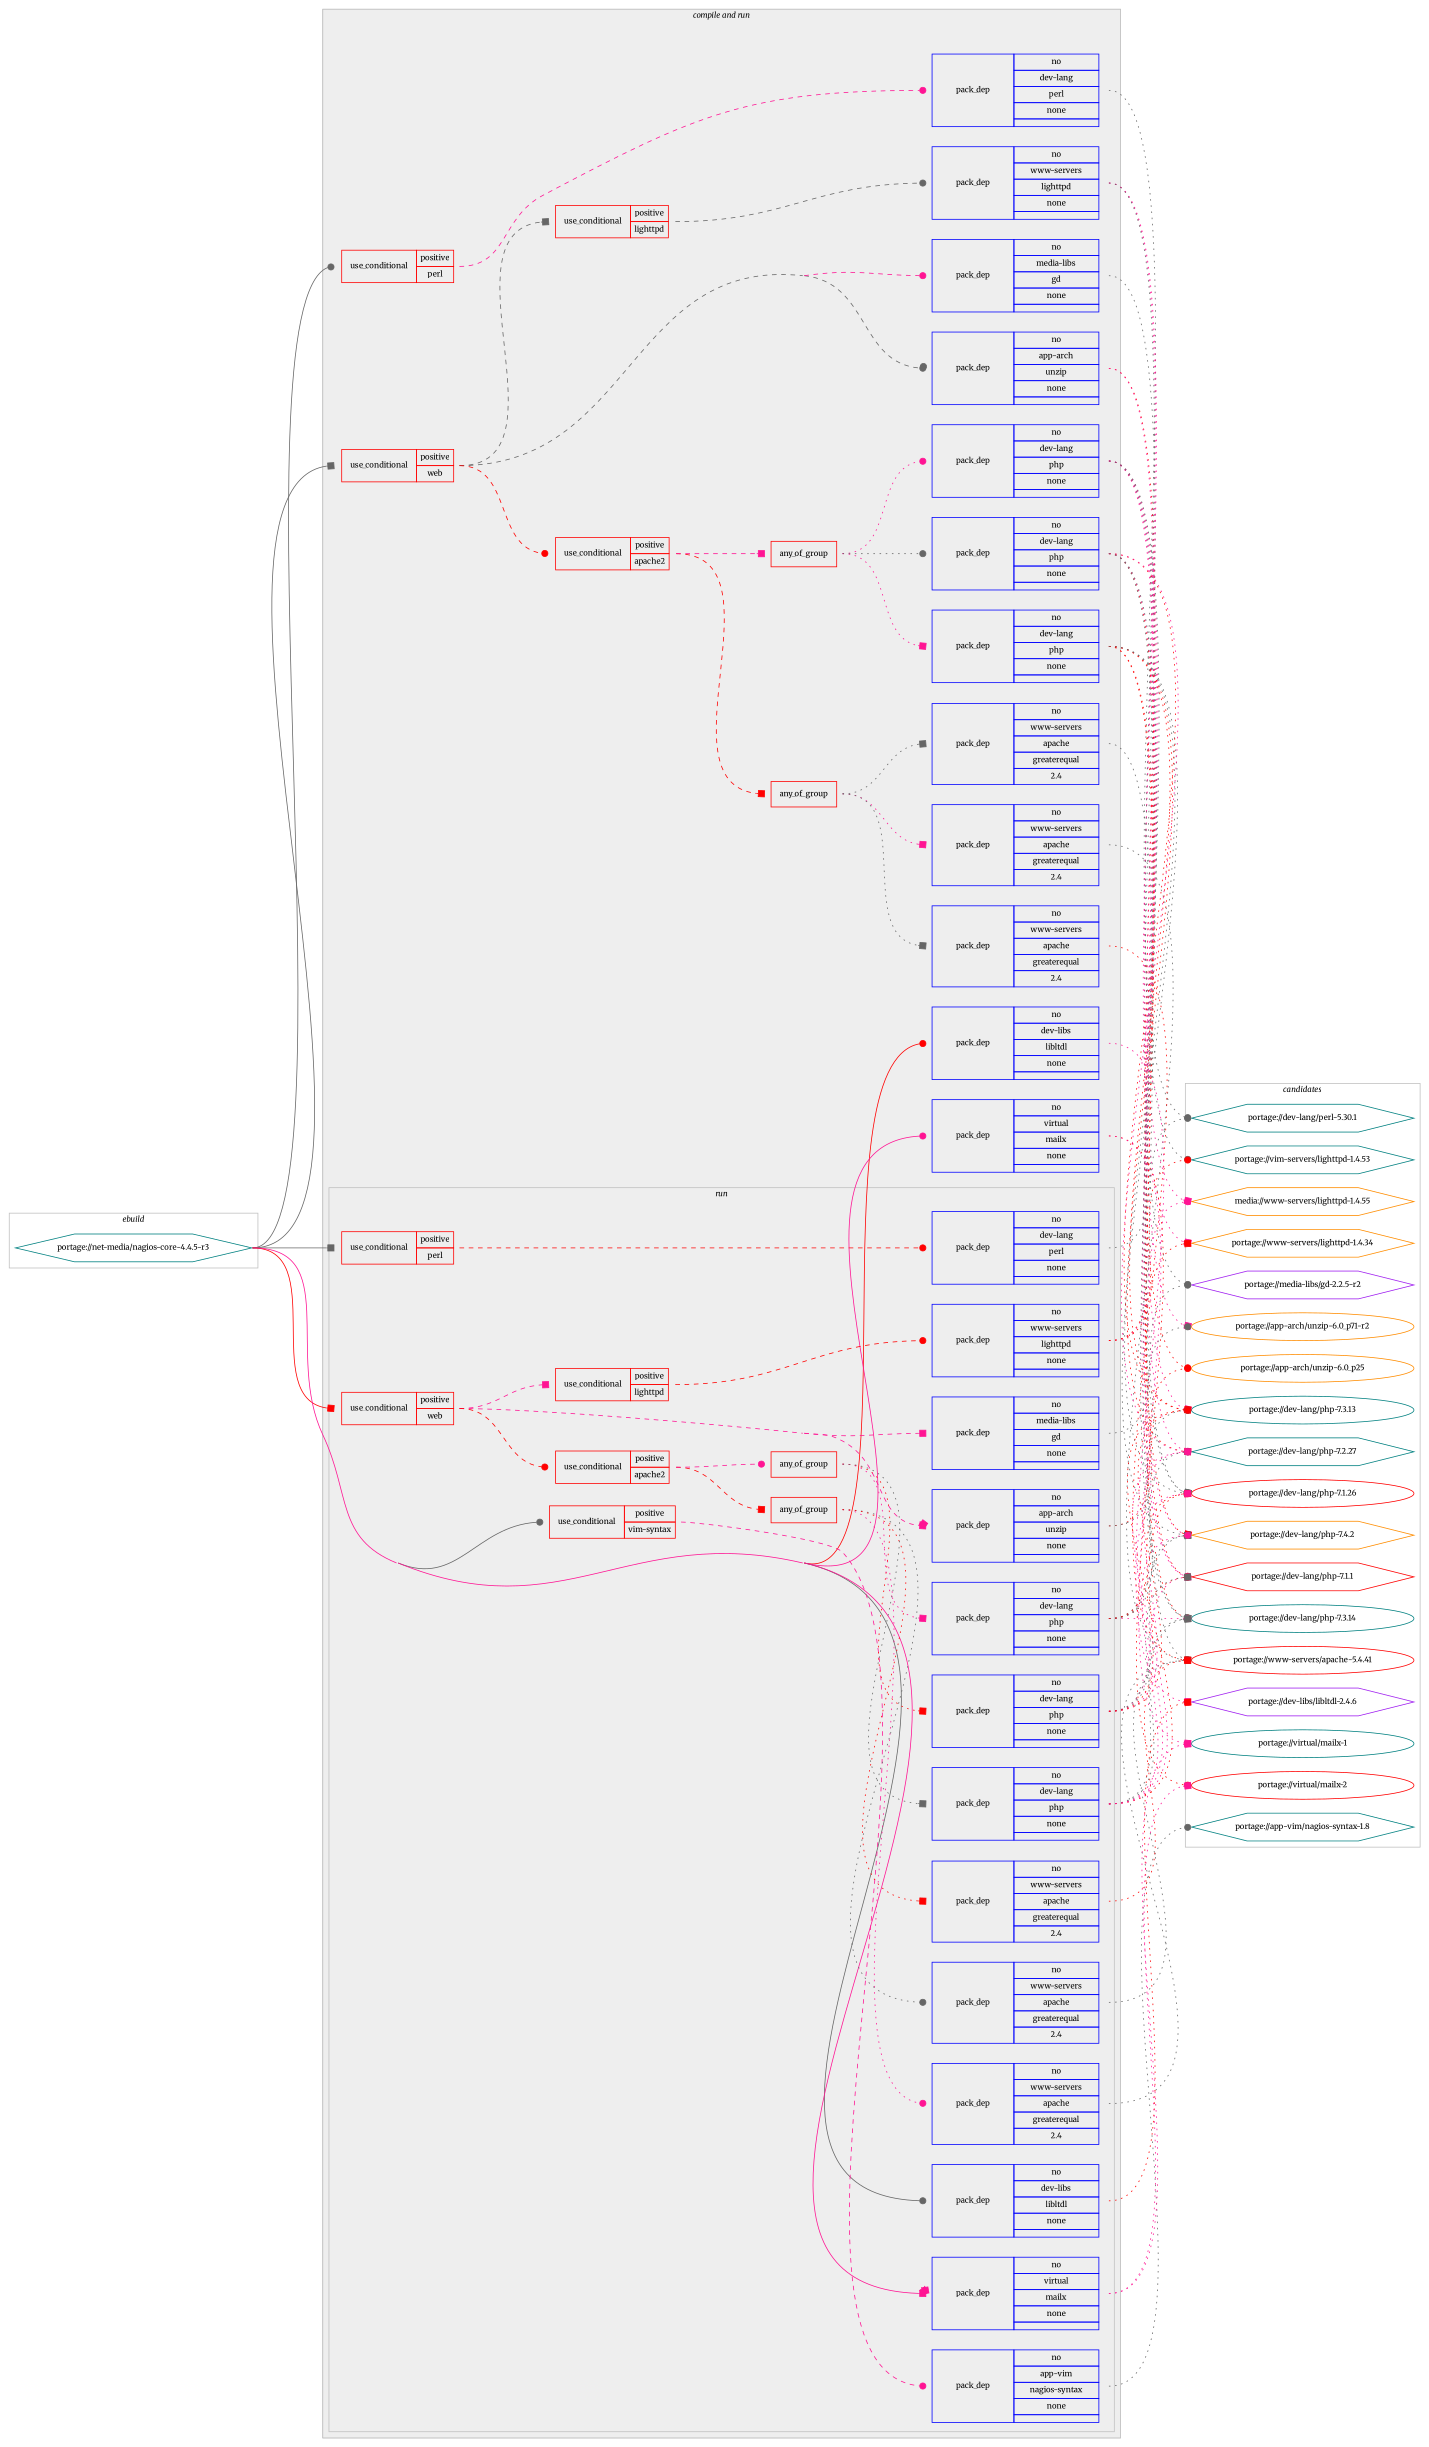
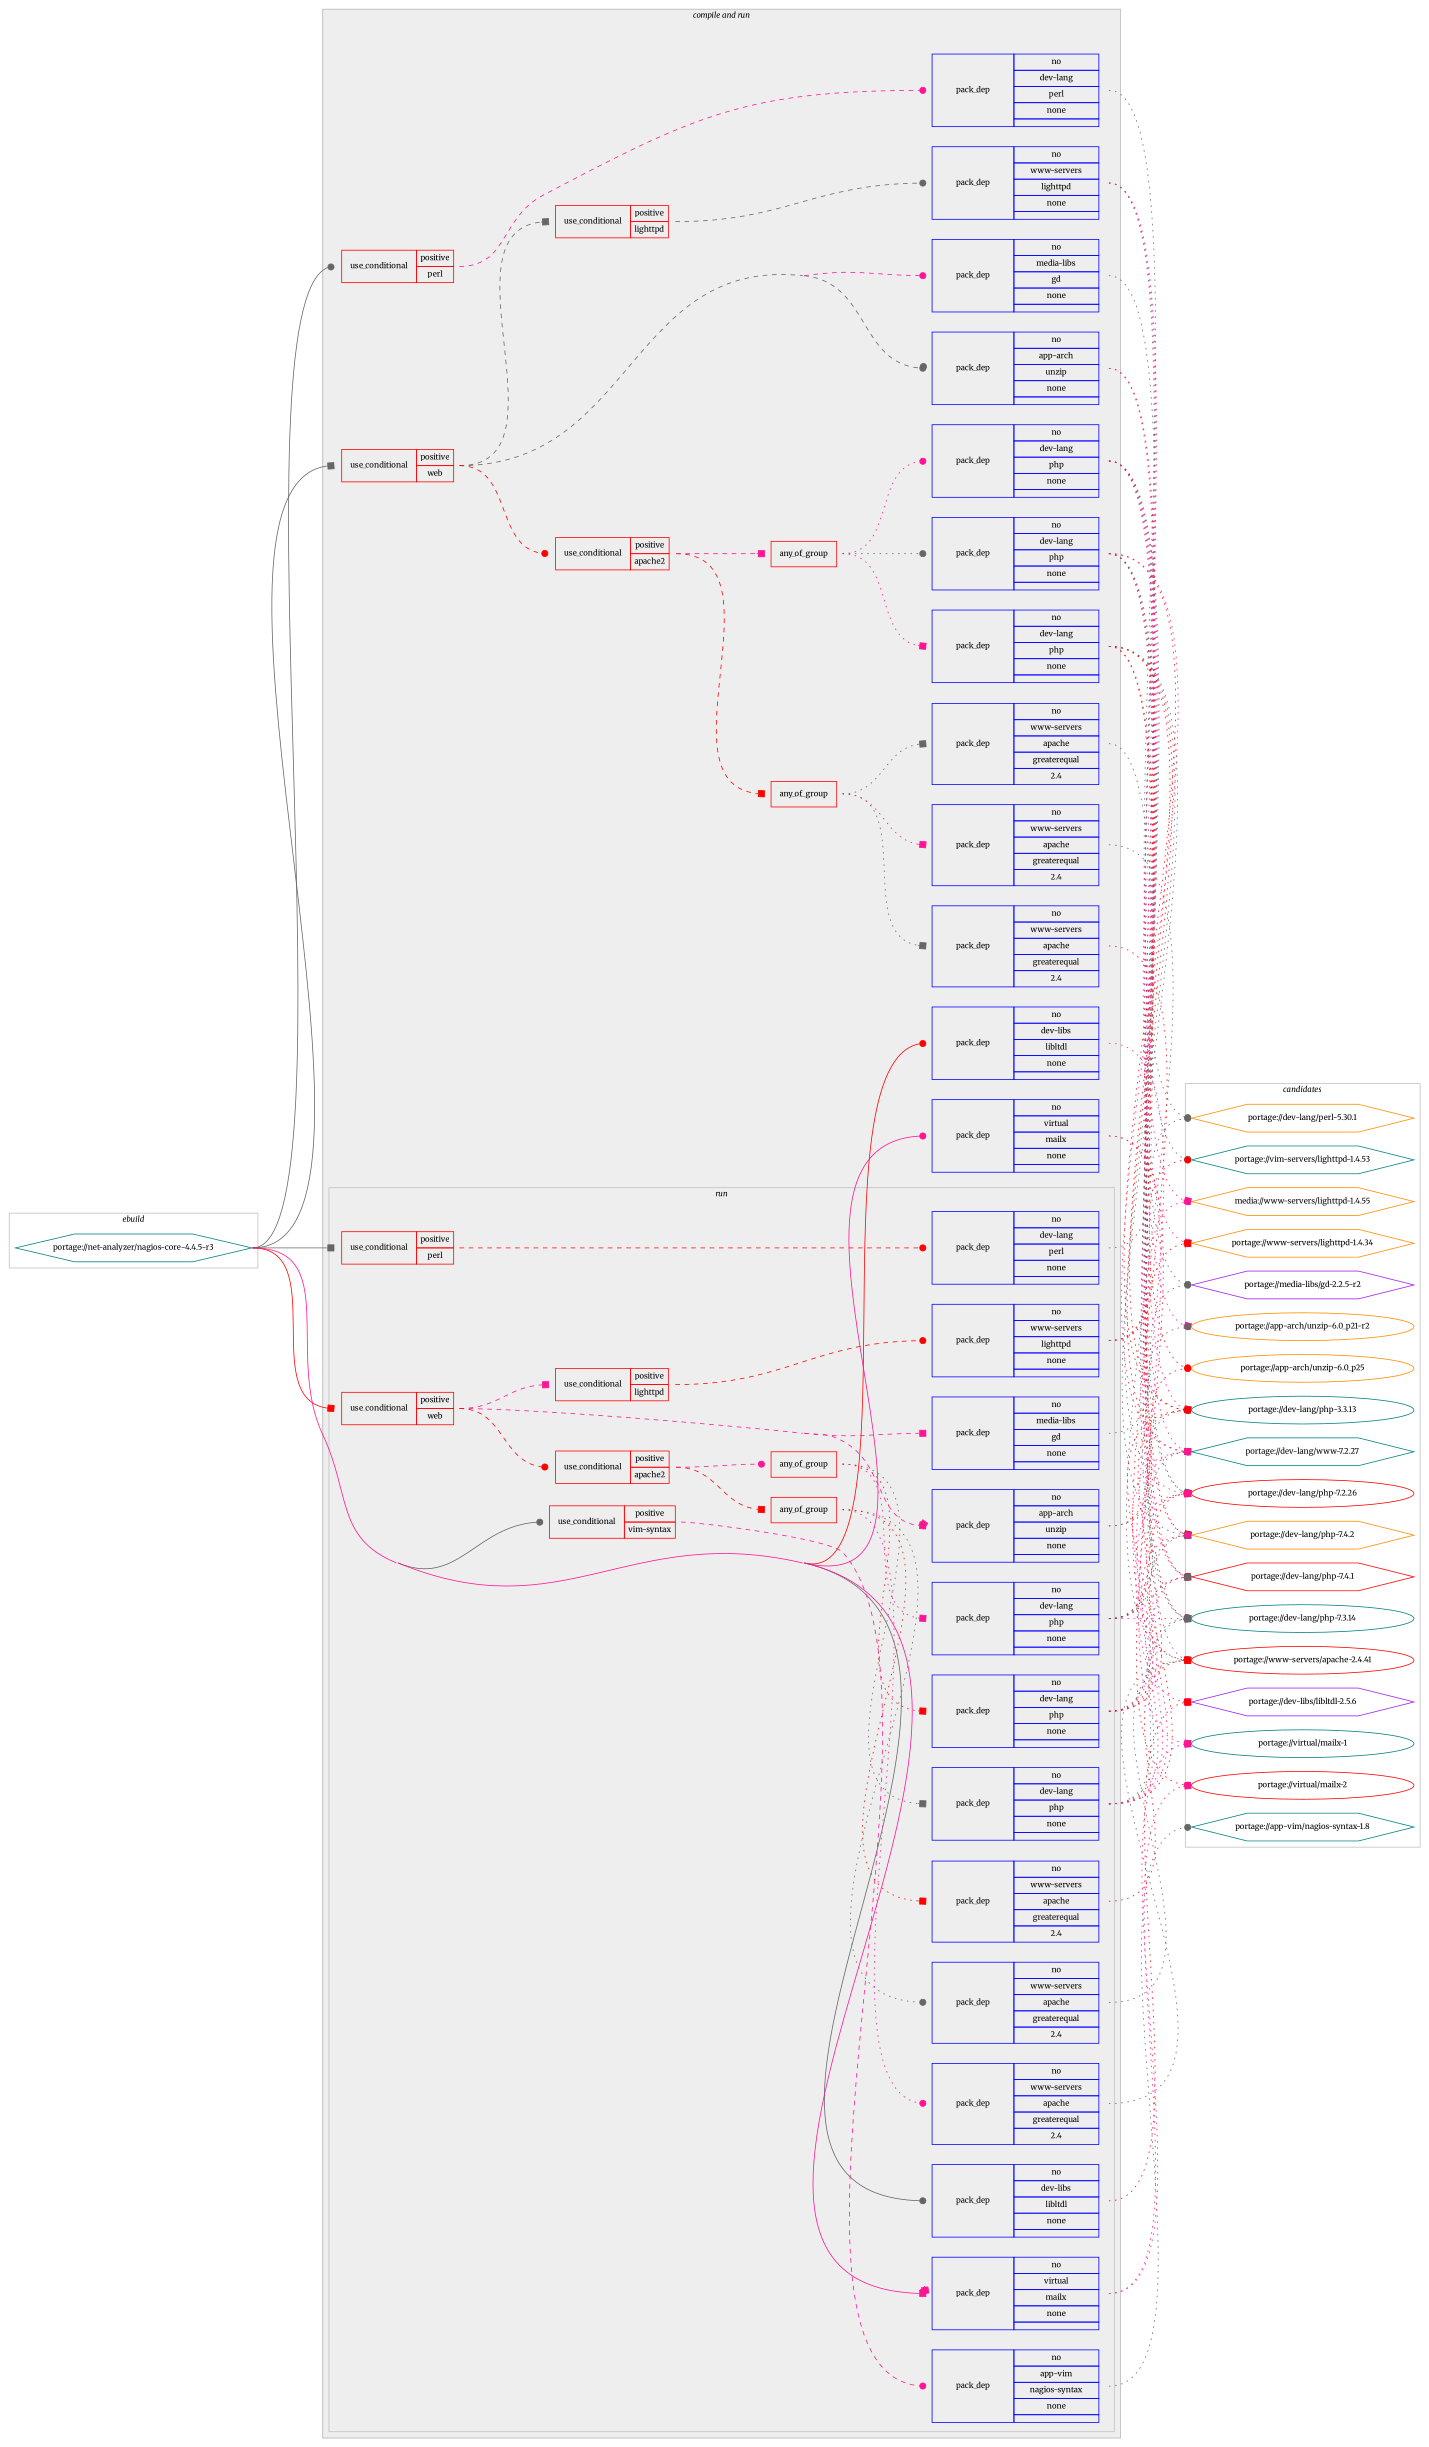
node "portage://dev-lang/perl-5.30.1": color teal -> darkorange
node "portage://net-media/nagios-core-4.4.5-r3": label "portage://net-media/nagios-core-4.4.5-r3" -> "portage://net-analyzer/nagios-core-4.4.5-r3"
node "portage://app-arch/unzip-6.0_p71-r2": label "portage://app-arch/unzip-6.0_p71-r2" -> "portage://app-arch/unzip-6.0_p21-r2"
node "portage://dev-lang/php-7.3.13": label "portage://dev-lang/php-7.3.13" -> "portage://dev-lang/php-3.3.13"
node "portage://dev-lang/php-7.2.27": label "portage://dev-lang/php-7.2.27" -> "portage://dev-lang/www-7.2.27"
node "portage://dev-lang/php-7.1.26": label "portage://dev-lang/php-7.1.26" -> "portage://dev-lang/php-7.2.26"
node "portage://dev-lang/php-7.1.1": label "portage://dev-lang/php-7.1.1" -> "portage://dev-lang/php-7.4.1"
node "portage://www-servers/apache-5.4.41": label "portage://www-servers/apache-5.4.41" -> "portage://www-servers/apache-2.4.41"
node "portage://dev-libs/libltdl-2.4.6": label "portage://dev-libs/libltdl-2.4.6" -> "portage://dev-libs/libltdl-2.5.6"
